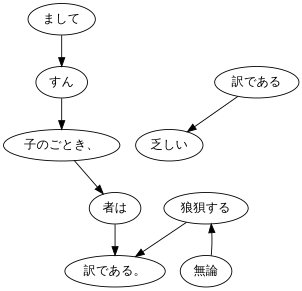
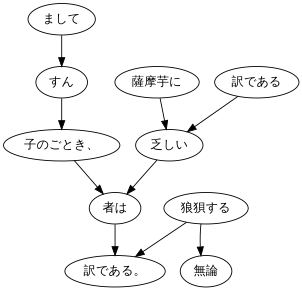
node "薩摩芋に": added
edge "乏しい" -> "者は": added
edge "無論" -> "狼狽する": reversed
